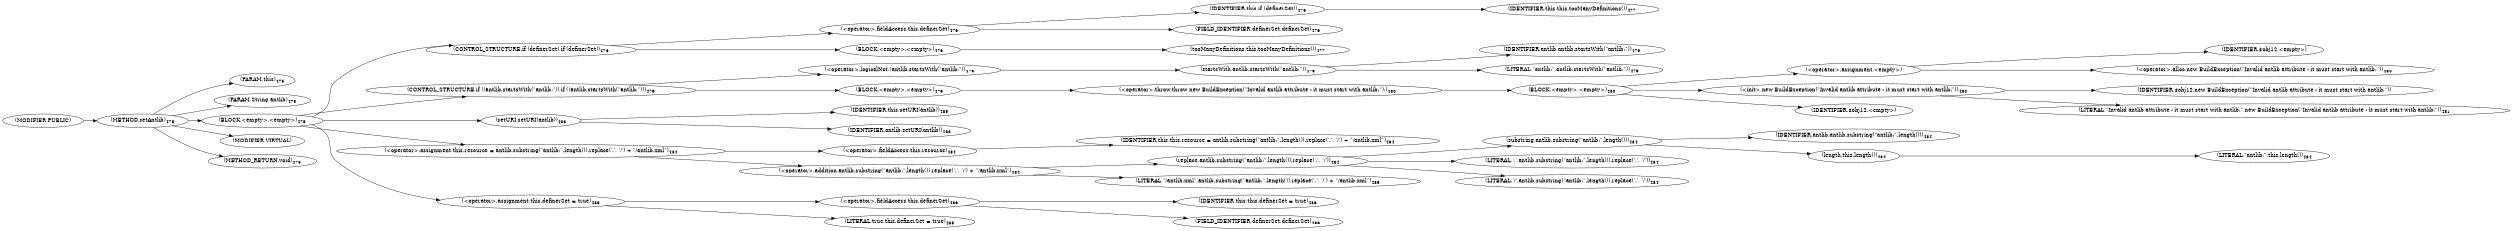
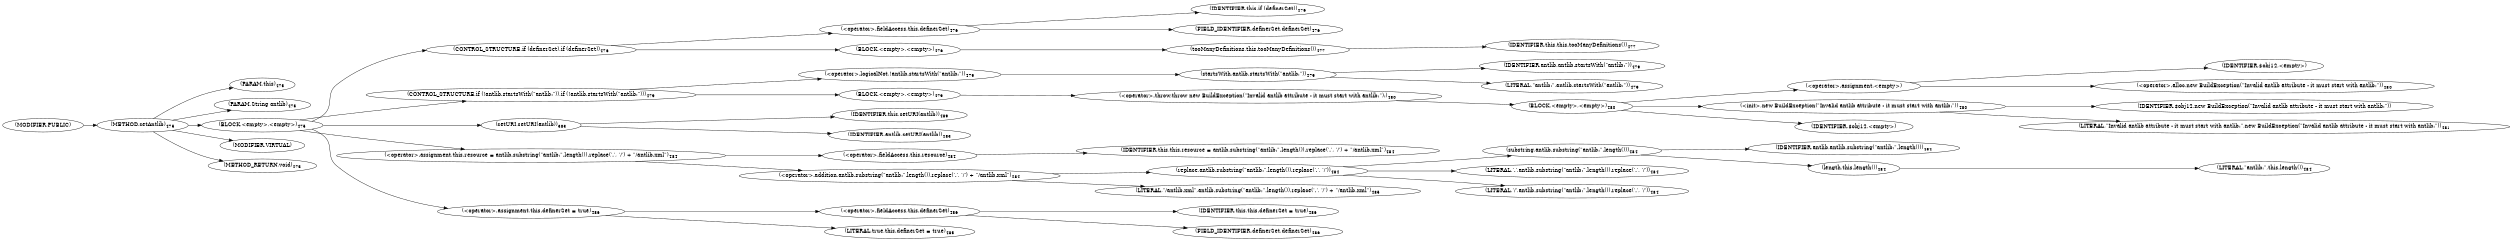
edge "(IDENTIFIER,this,if (definerSet))" -> "(IDENTIFIER,this,this.tooManyDefinitions())": now "(tooManyDefinitions,this.tooManyDefinitions())" -> "(IDENTIFIER,this,this.tooManyDefinitions())"
node "(setURI,setURI(antlib))": text "483" -> "383"
